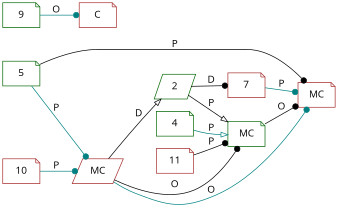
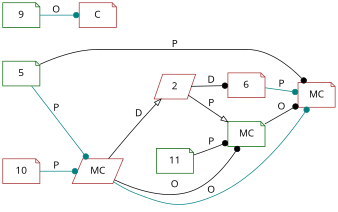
node "7": label "7" -> "6"
node "2": color darkgreen -> brown
node "4": removed
node "11": color brown -> darkgreen
